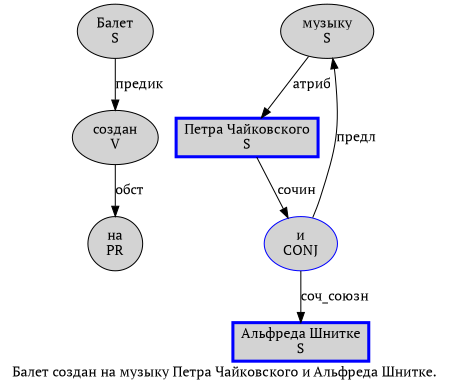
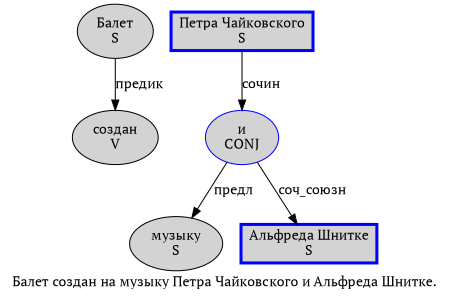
edge "музыку S" -> "Петра Чайковского S": removed, label "атриб"
node "на PR": removed
